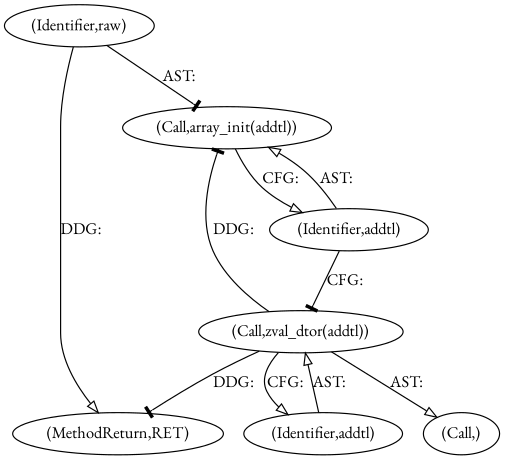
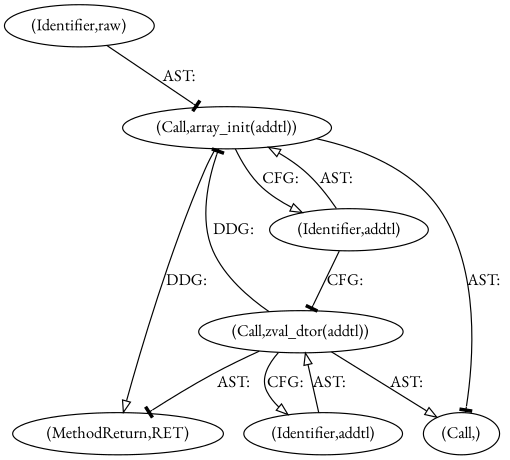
edge "(Identifier,raw)" -> "(MethodReturn,RET)": now "(Call,array_init(addtl))" -> "(MethodReturn,RET)"
edge "(Call,array_init(addtl))" -> "(Call,)": added, label "AST:"
edge "(Call,zval_dtor(addtl))" -> "(MethodReturn,RET)": label "DDG: " -> "AST: "
